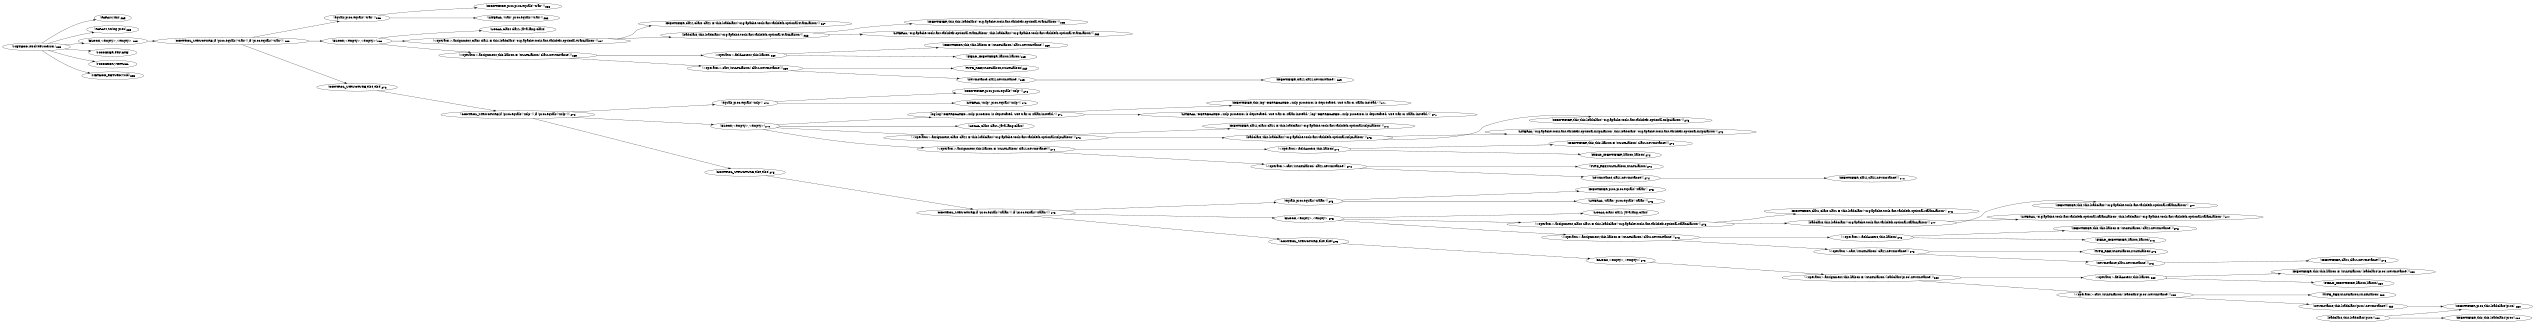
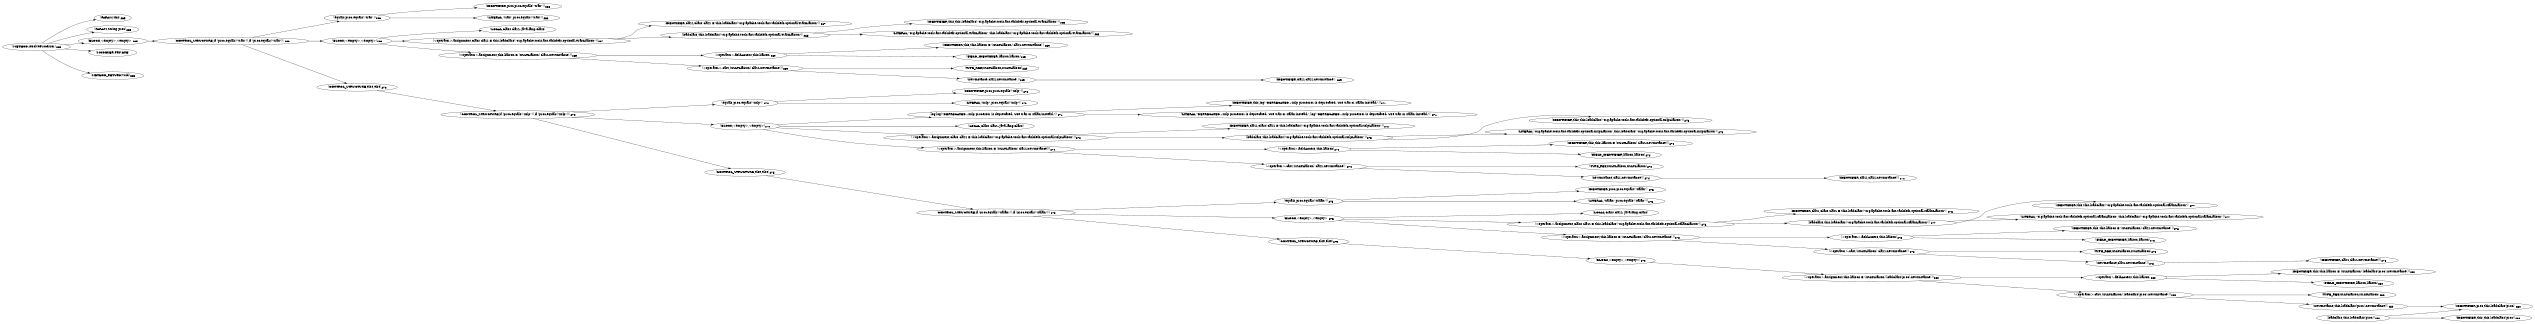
node "(MODIFIER,VIRTUAL)": removed
